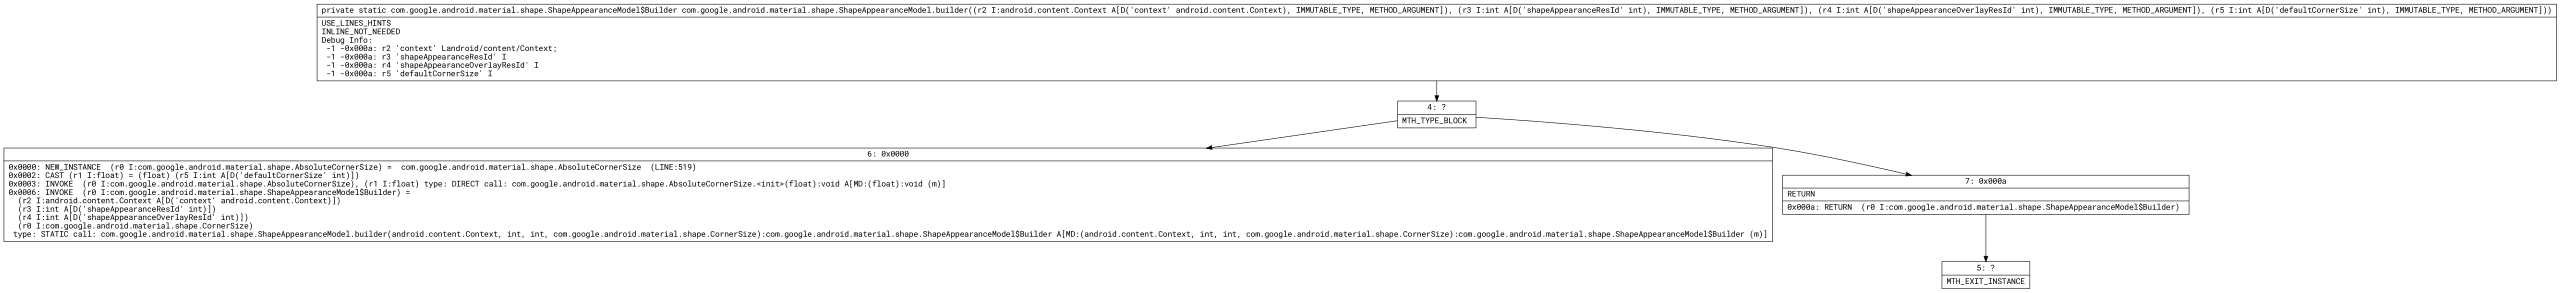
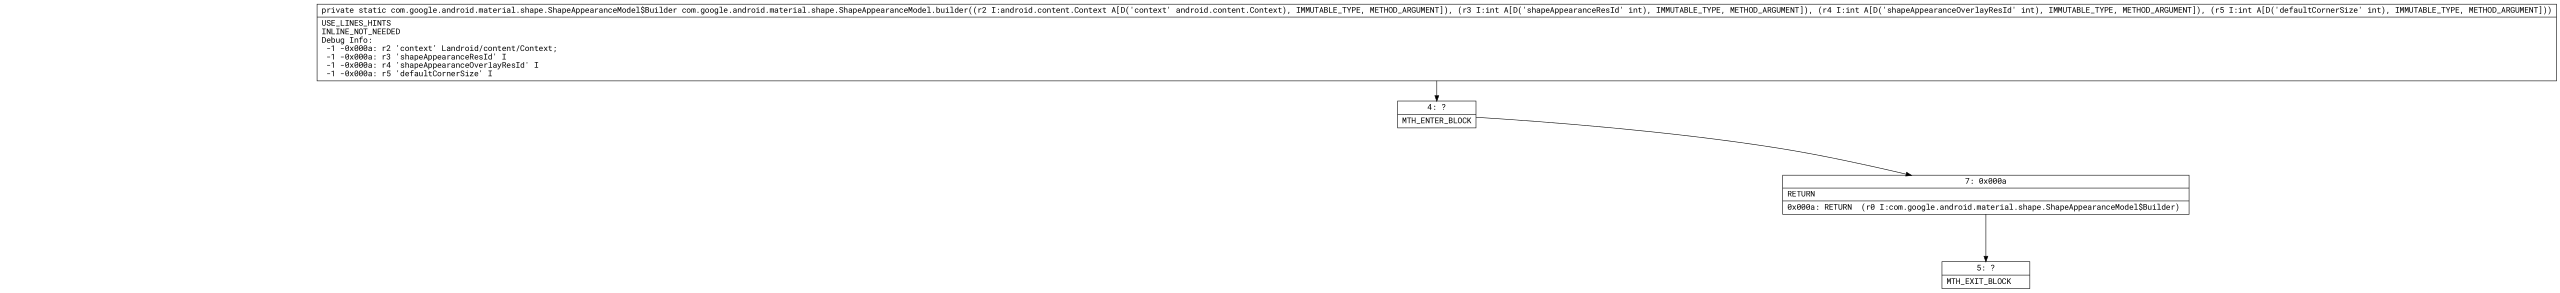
node "4: ?": text "MTH_TYPE_BLOCK" -> "MTH_ENTER_BLOCK"
node "6: 0x0000": removed
node "5: ?": text "MTH_EXIT_INSTANCE" -> "MTH_EXIT_BLOCK"
